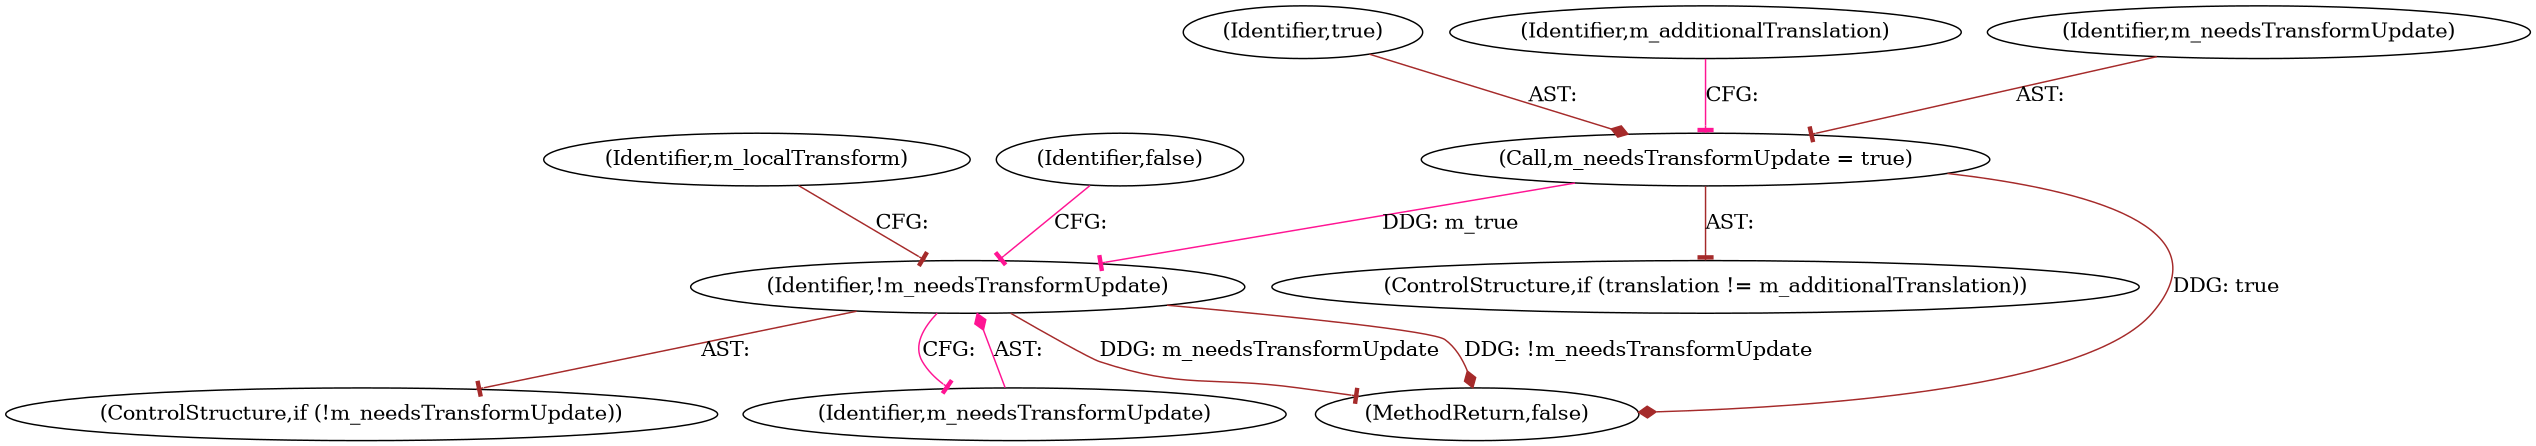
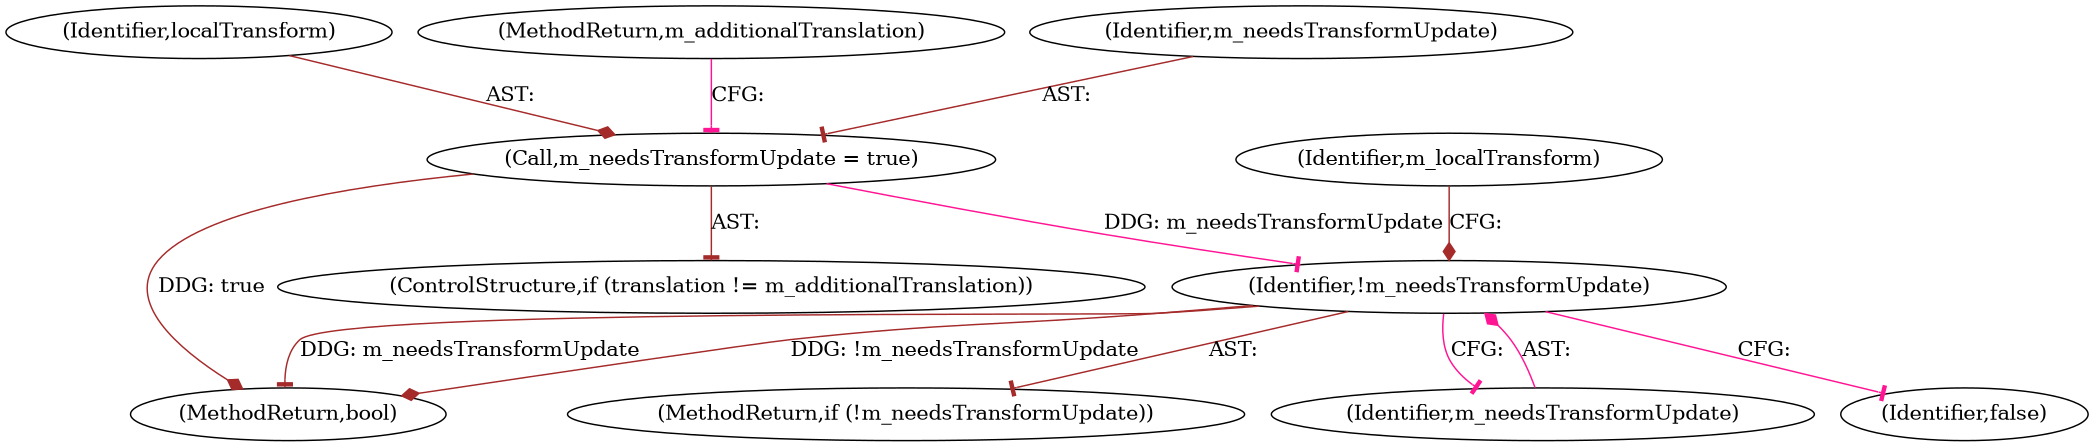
node "(Identifier,true)": label "(Identifier,true)" -> "(Identifier,localTransform)"
node "(Identifier,m_additionalTranslation)": label "(Identifier,m_additionalTranslation)" -> "(MethodReturn,m_additionalTranslation)"
edge "(Identifier,m_localTransform)" -> "(Identifier,!m_needsTransformUpdate)": arrowhead tee -> diamond
edge "(Identifier,false)" -> "(Identifier,!m_needsTransformUpdate)": reversed
edge "(Call,m_needsTransformUpdate = true)" -> "(Identifier,!m_needsTransformUpdate)": label "DDG: m_true" -> "DDG: m_needsTransformUpdate"
node "(ControlStructure,if (!m_needsTransformUpdate))": label "(ControlStructure,if (!m_needsTransformUpdate))" -> "(MethodReturn,if (!m_needsTransformUpdate))"
node "(MethodReturn,false)": label "(MethodReturn,false)" -> "(MethodReturn,bool)"
